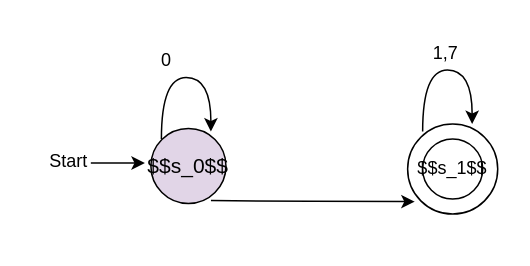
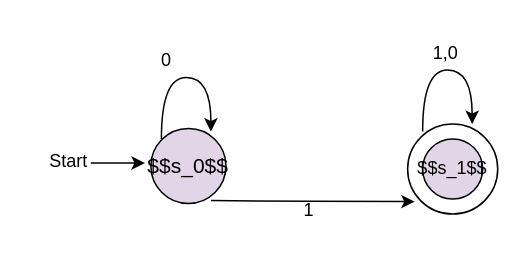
node "1,7": label "1,7" -> "1,0"
node "$$s_1$$": fillcolor #ffffff -> #e1d5e7
node "1": added
